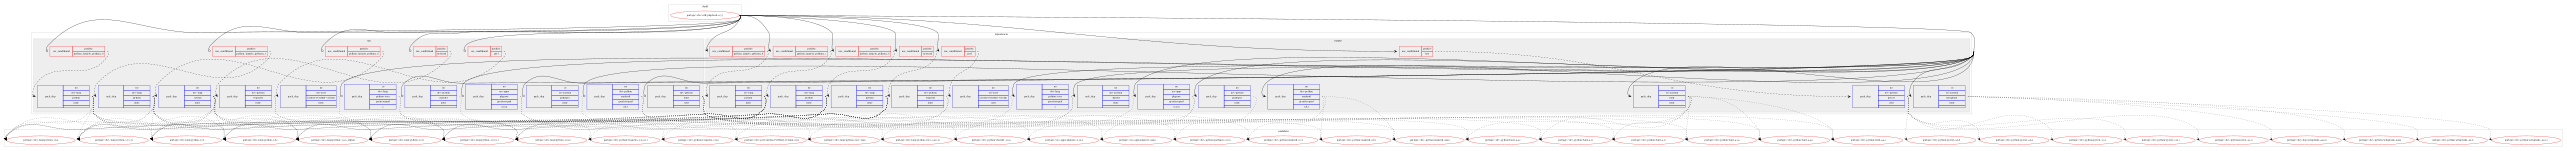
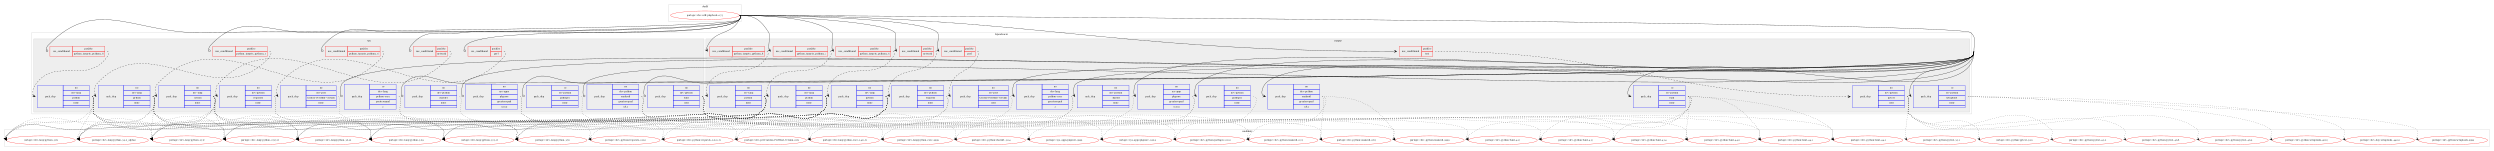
node "portage://dev-lang/python-exec-7999": label "portage://dev-lang/python-exec-7999" -> "portage://dev-lang/python-exec-9999"
node "portage://dev-python/setuptools-42.0.2": removed
